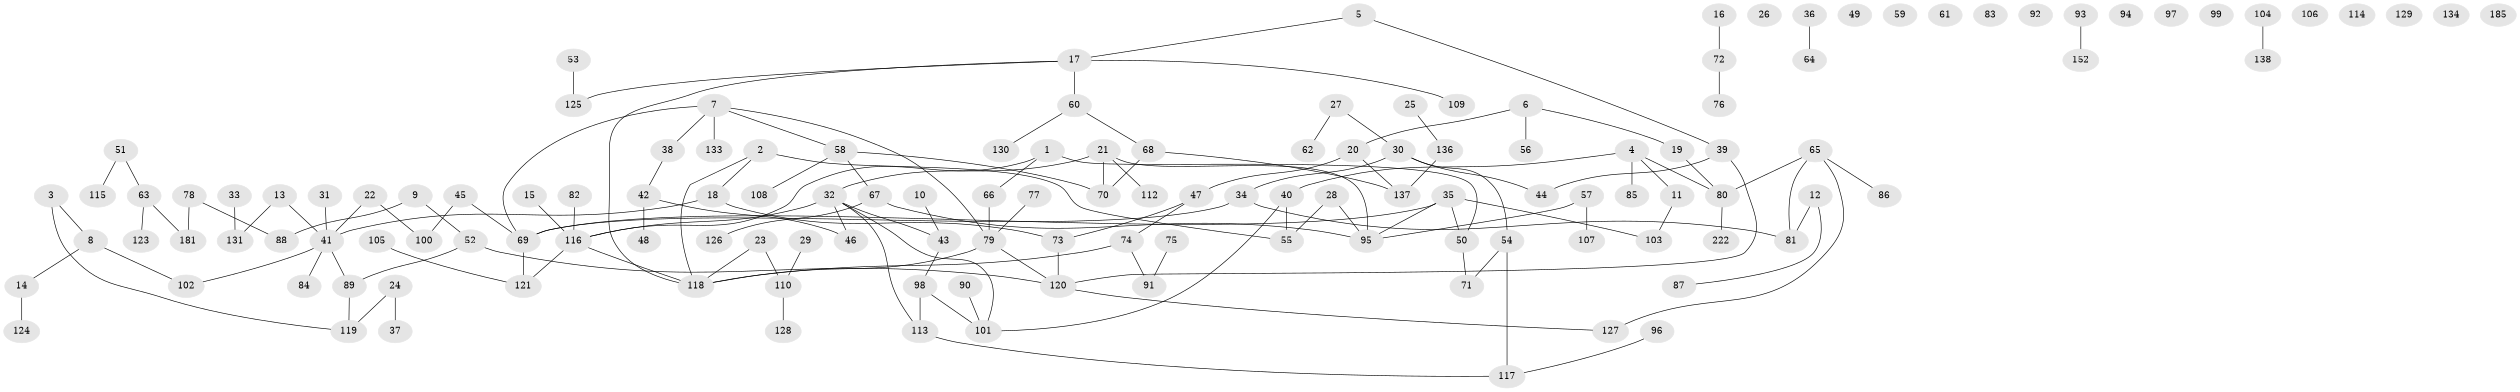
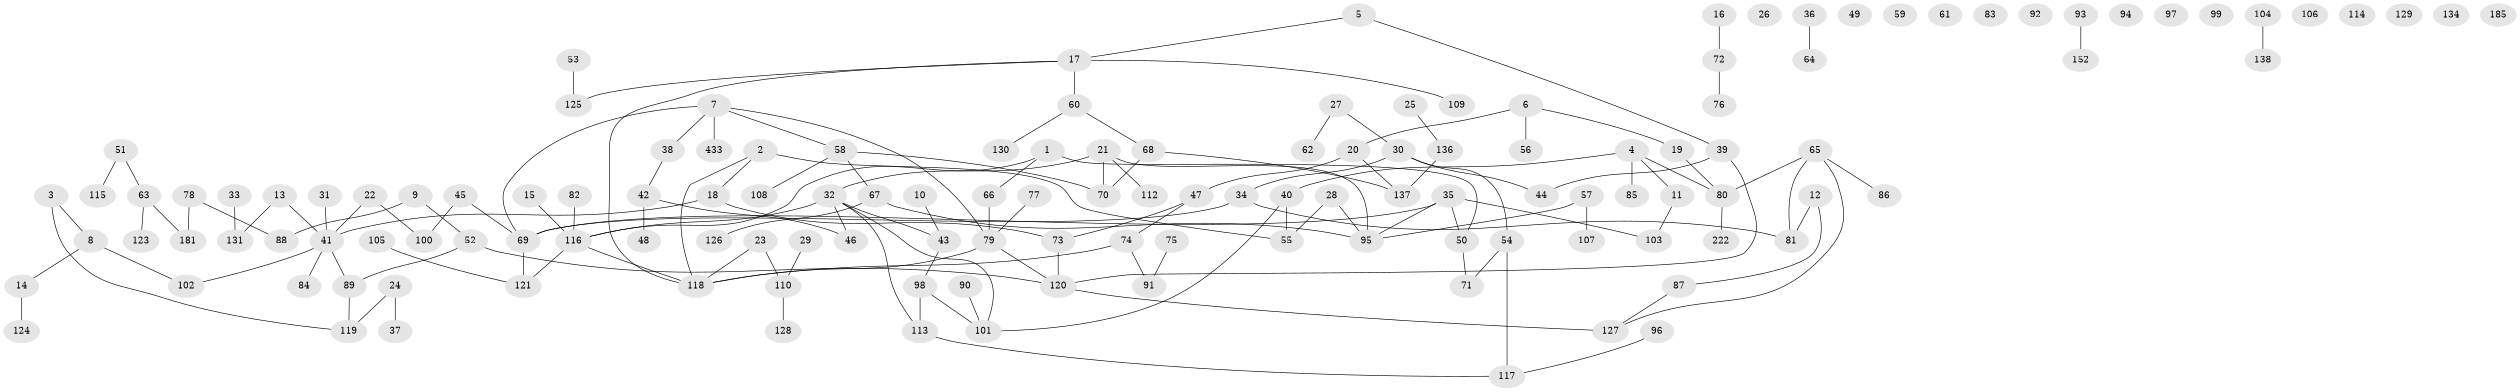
node "133": label "133" -> "433"
edge "87" -- "127": added
